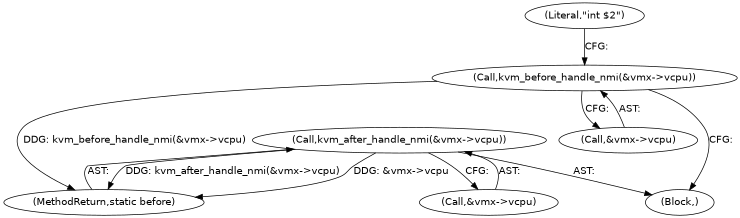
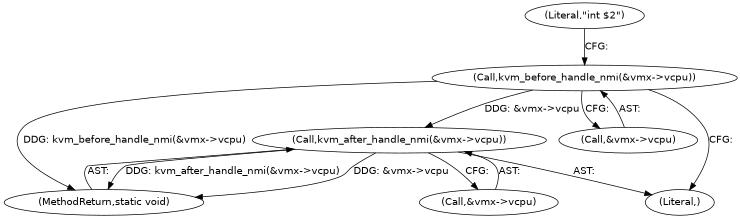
edge "(Call,kvm_before_handle_nmi(&vmx->vcpu))" -> "(Call,kvm_after_handle_nmi(&vmx->vcpu))": added, label "DDG: &vmx->vcpu"
node "(MethodReturn,static before)": label "(MethodReturn,static before)" -> "(MethodReturn,static void)"
node "(Block,)": label "(Block,)" -> "(Literal,)"
